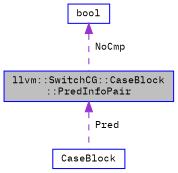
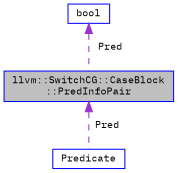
edge "llvm::SwitchCG::CaseBlock ::PredInfoPair" -> "bool": label " NoCmp" -> " Pred"
node "CaseBlock": label "CaseBlock" -> "Predicate"
